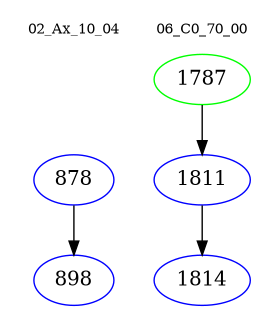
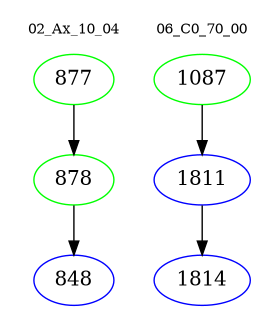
node "877": added
node "1787": label "1787" -> "1087"
node "878": color blue -> green
node "898": label "898" -> "848"
